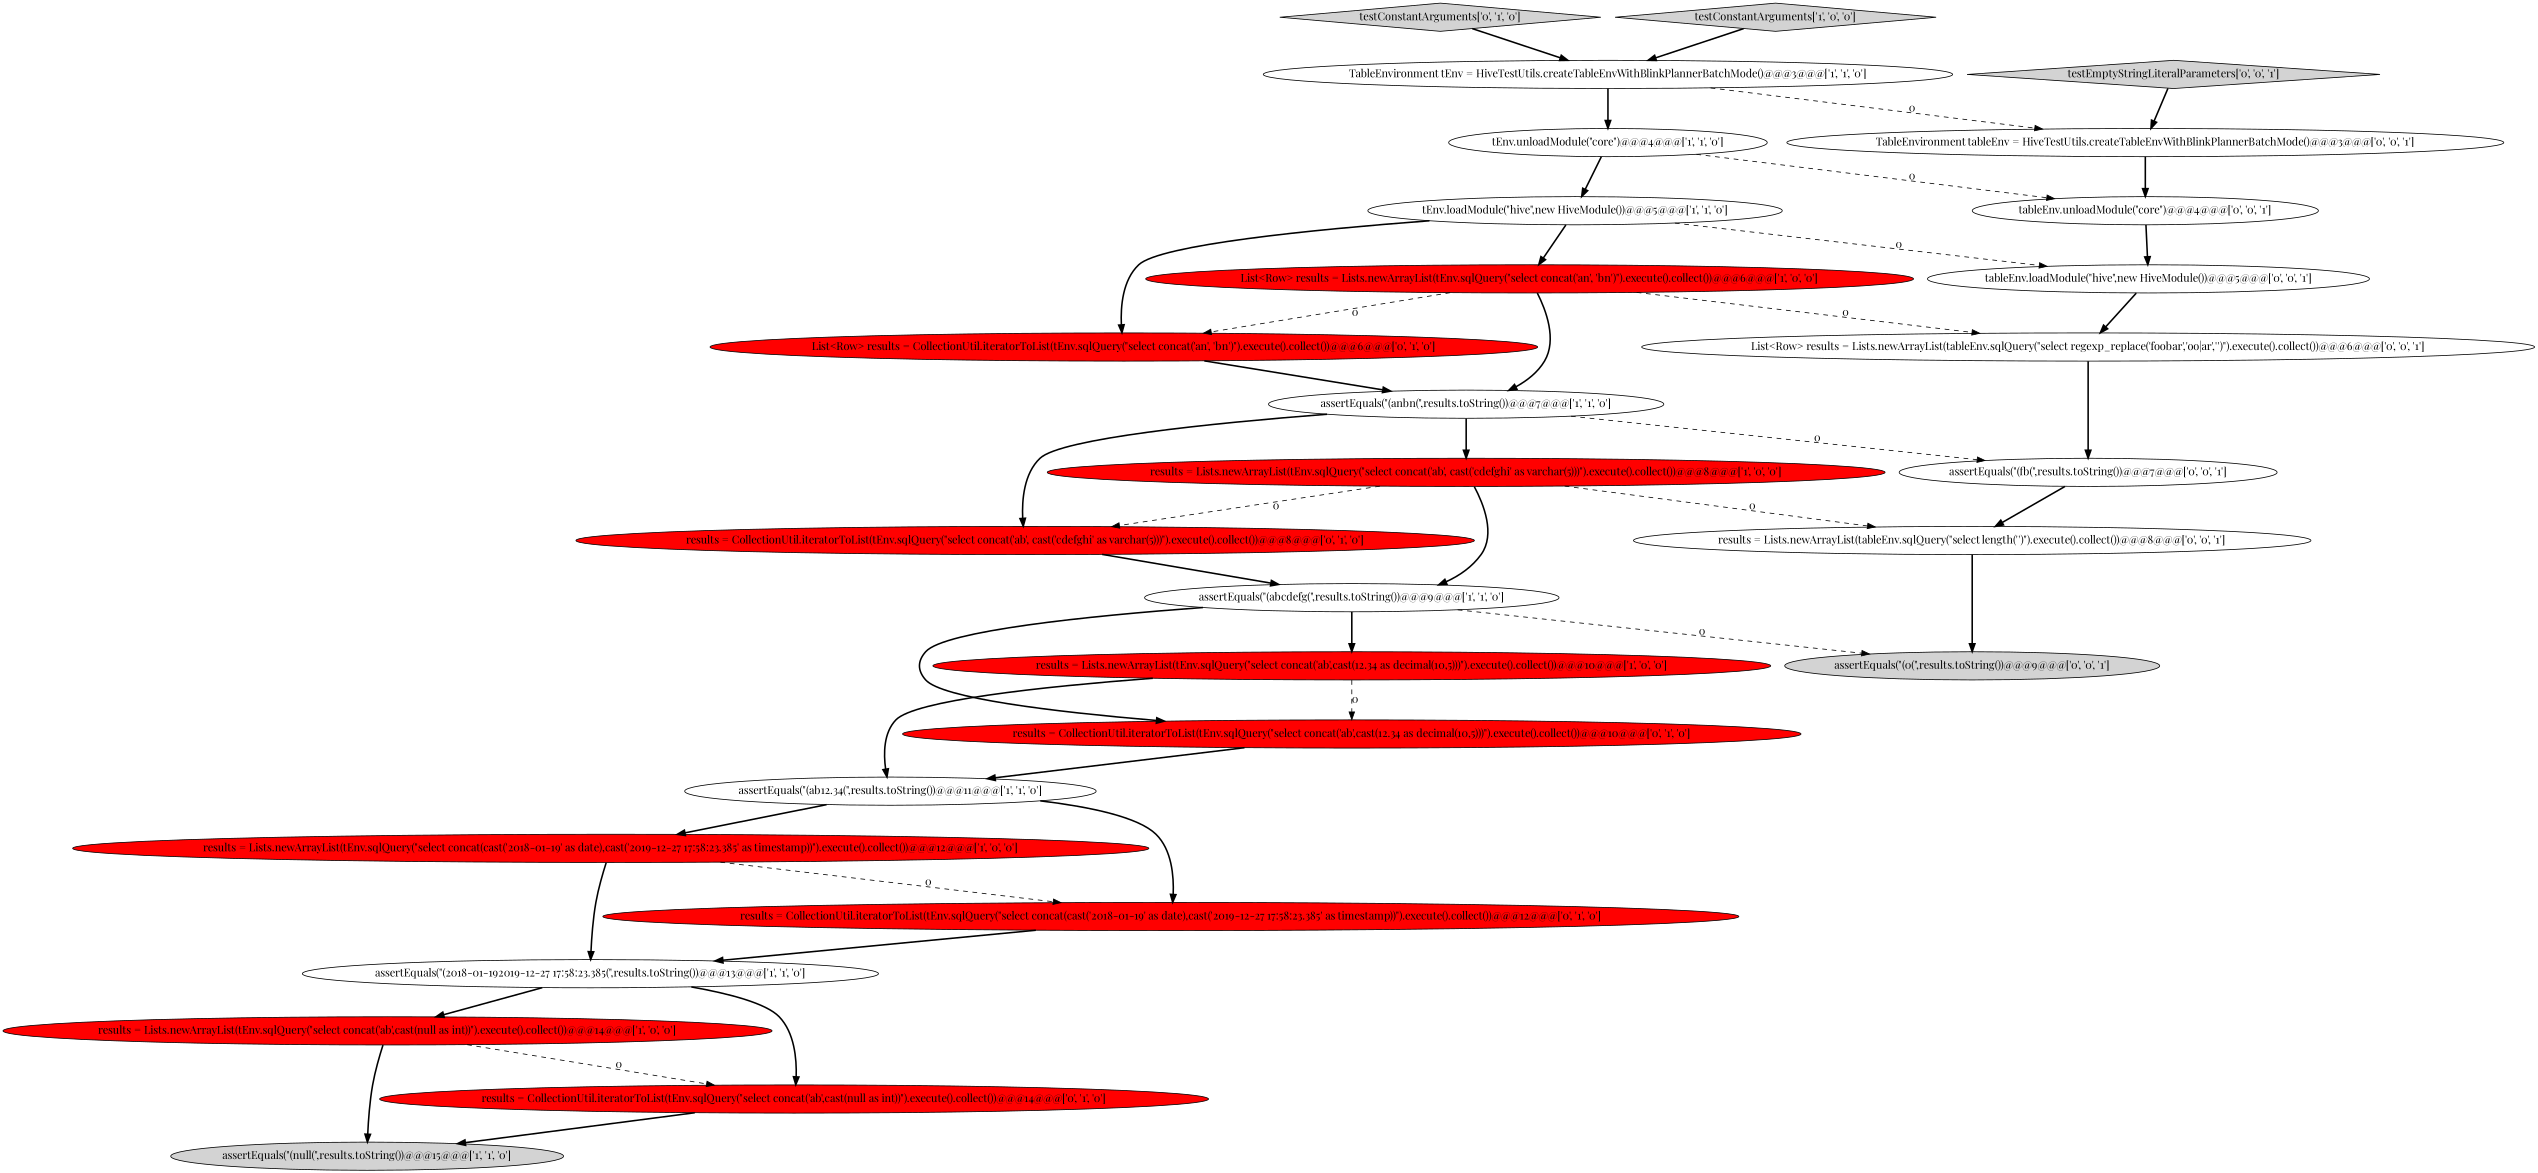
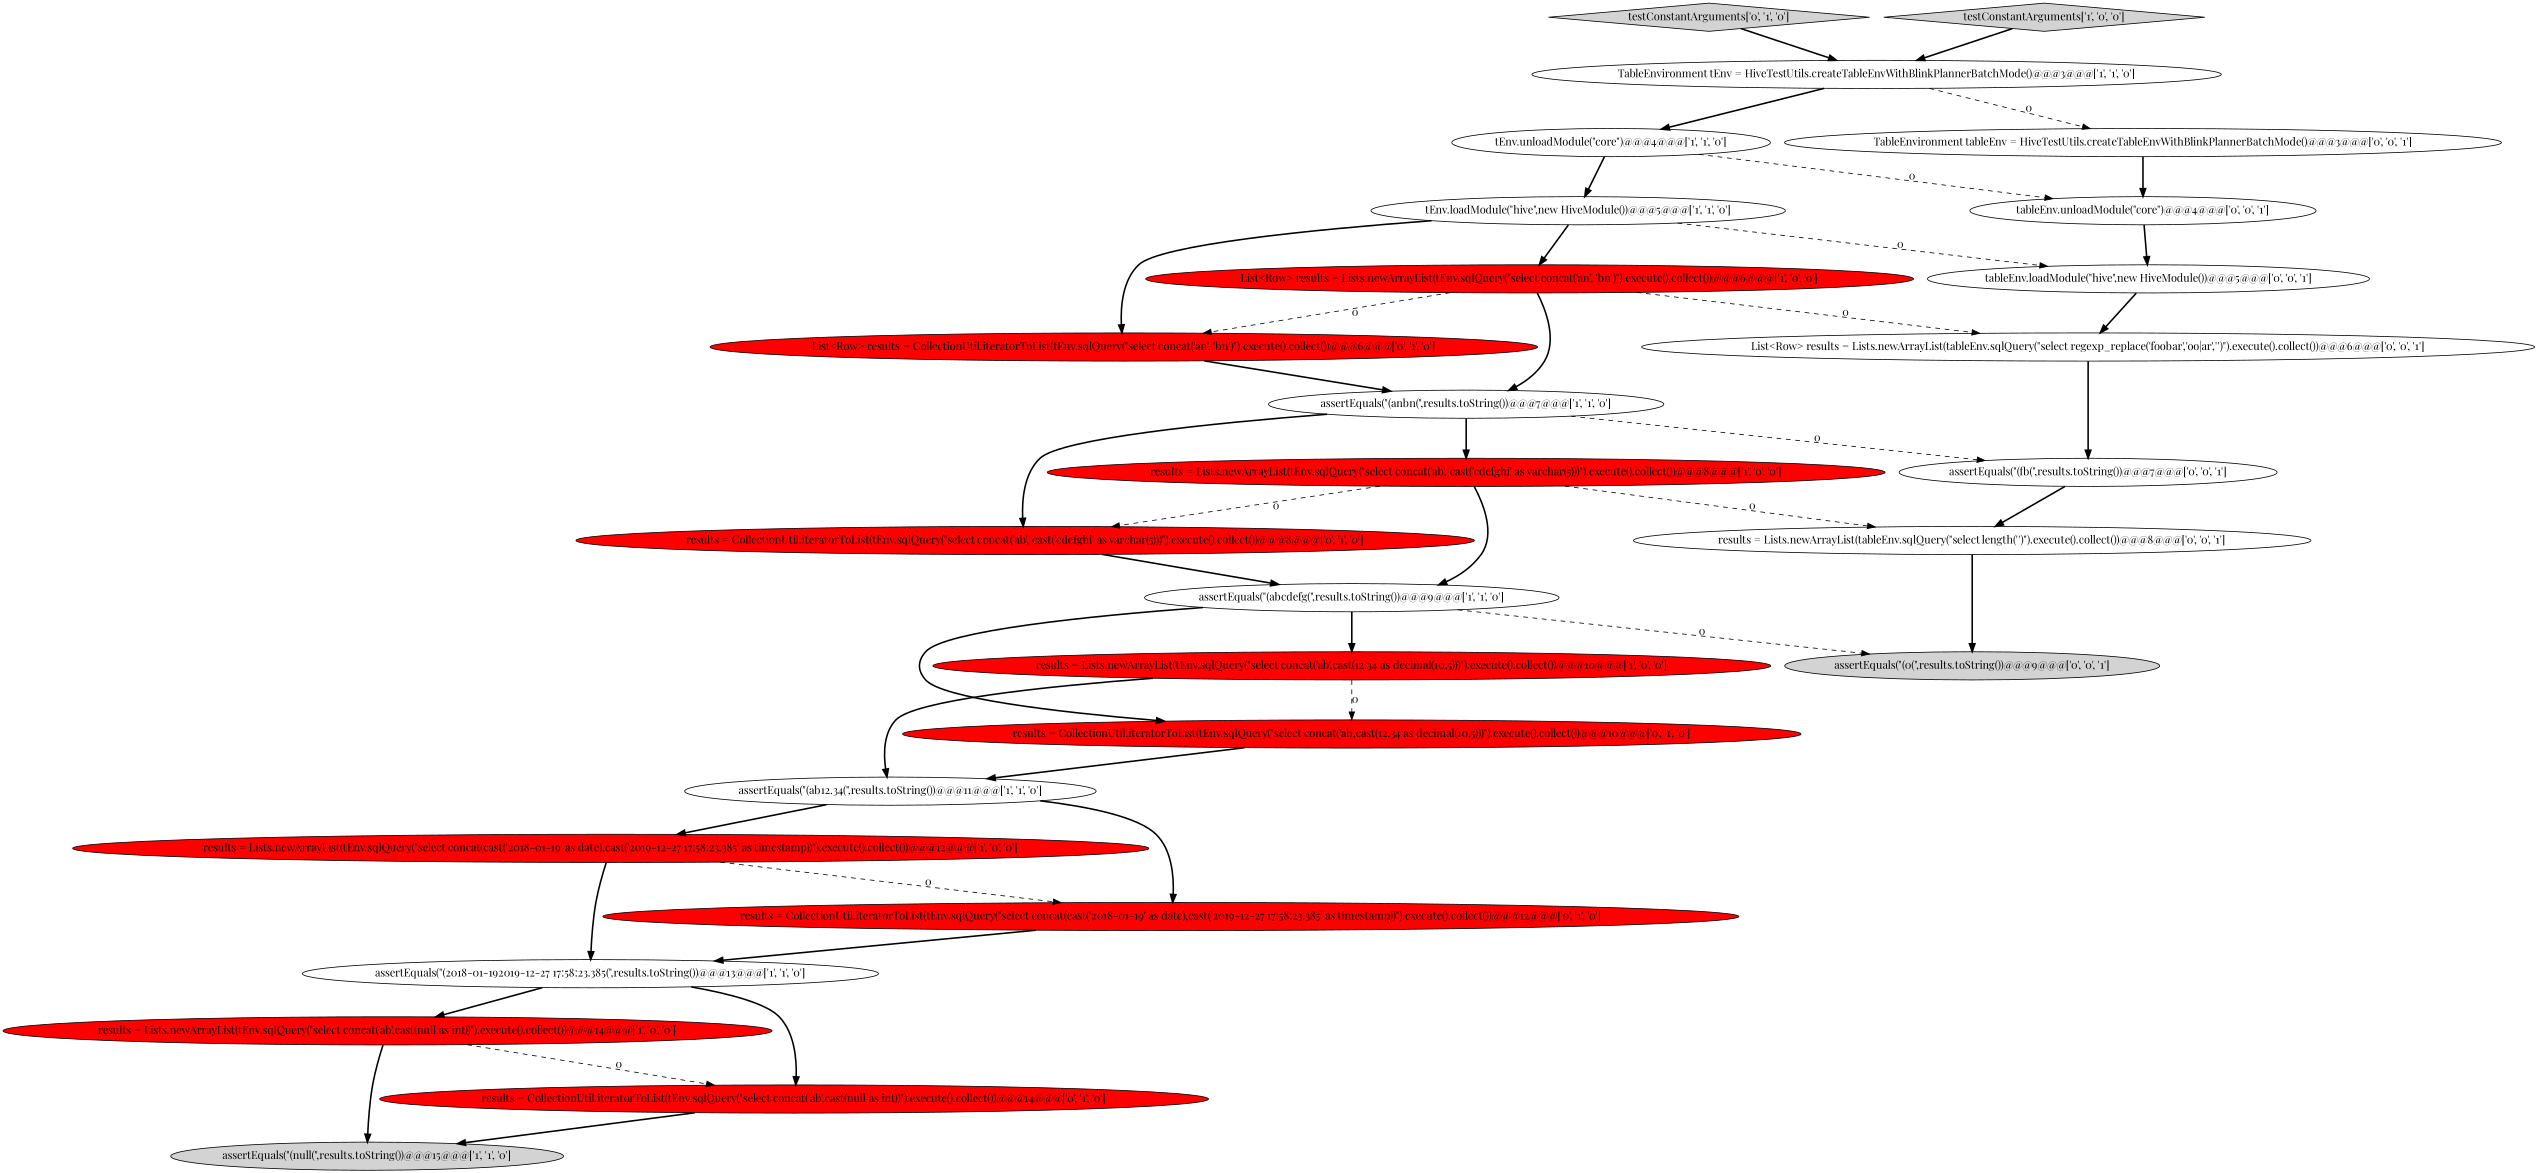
node "testEmptyStringLiteralParameters['0', '0', '1']": removed
